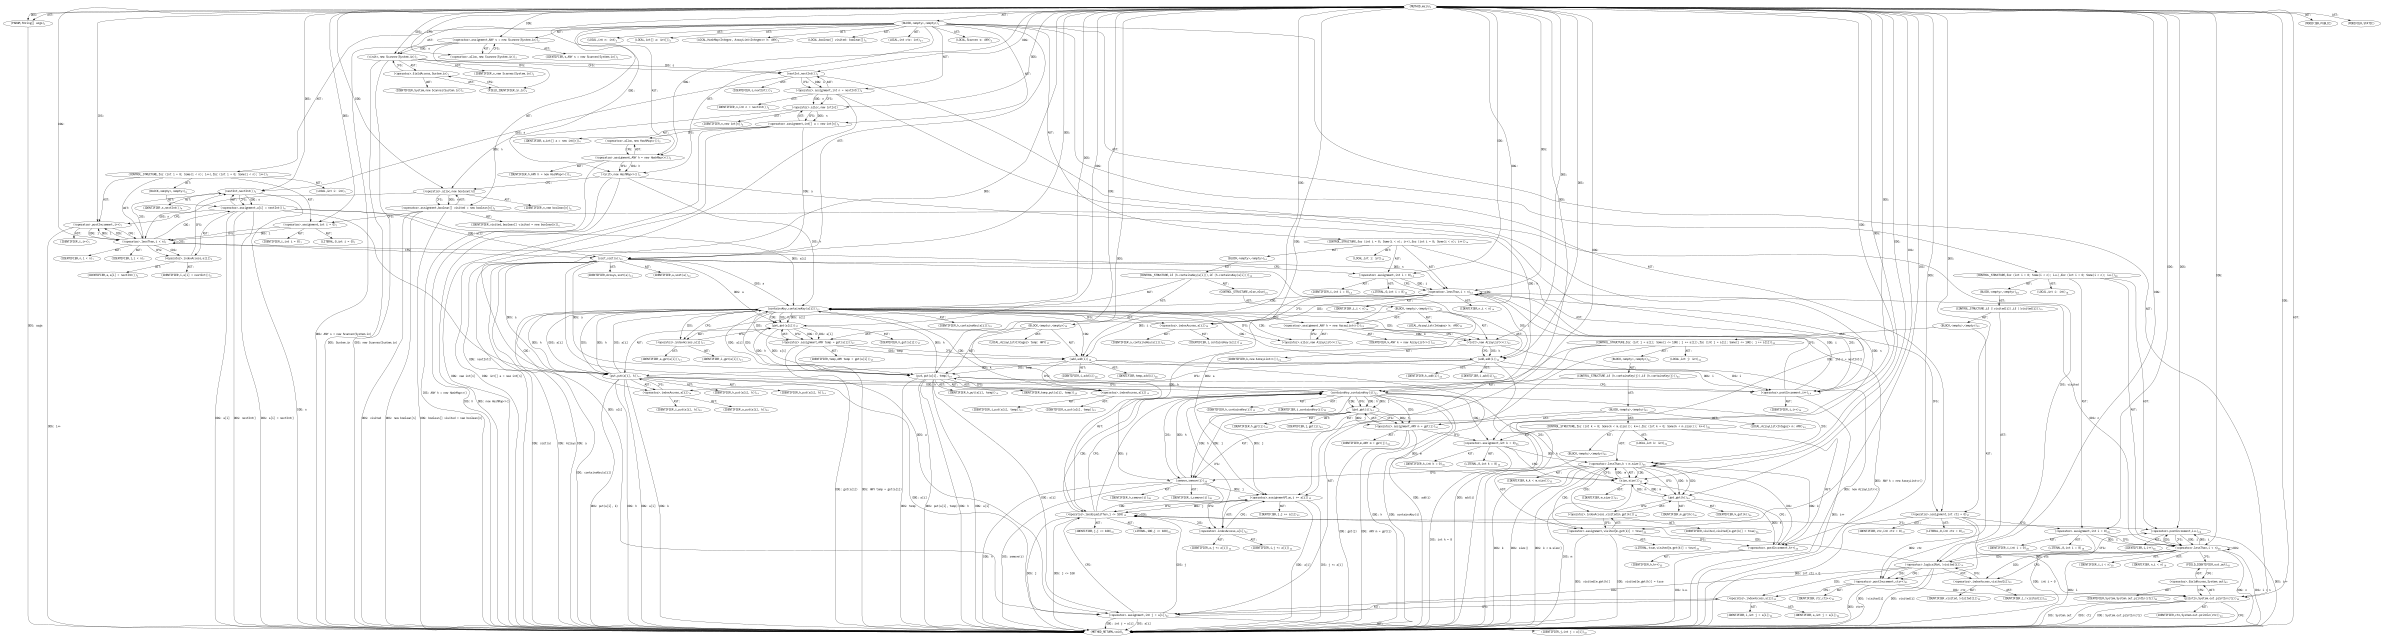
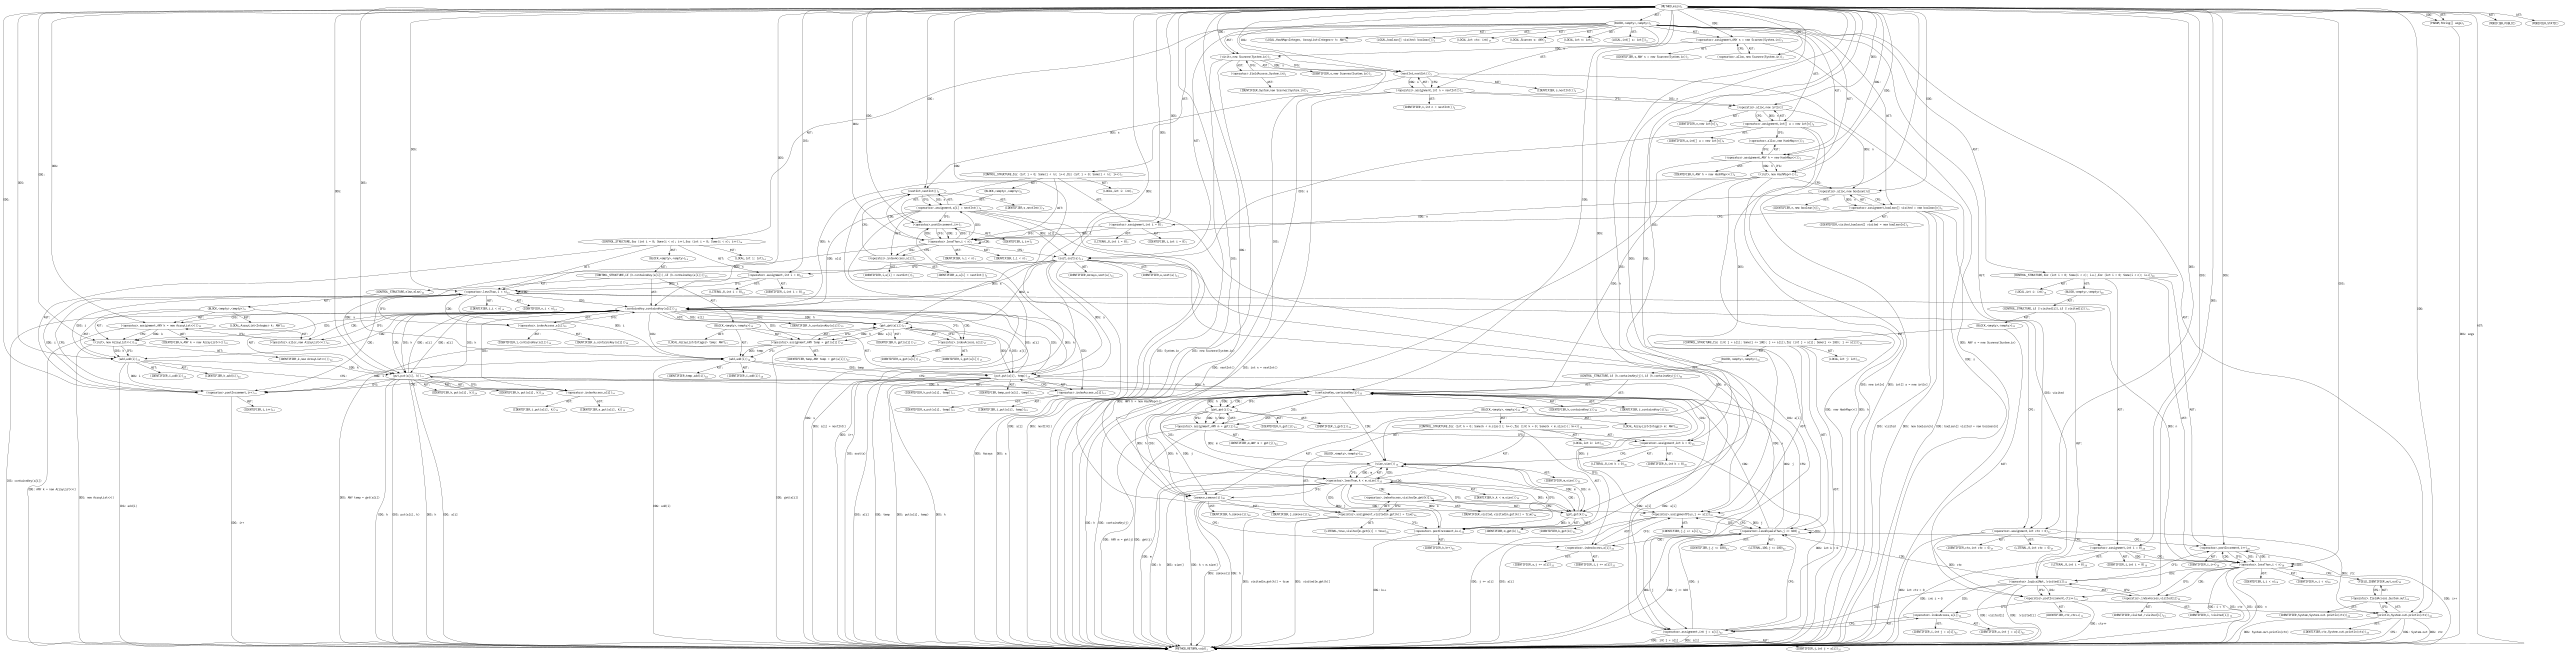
node "(FIELD_IDENTIFIER,in,in)": removed
edge "(<operator>.assignment,int k = 0)" -> "(<operator>.lessThan,k < m.size())": removed, label "DDG: k"
